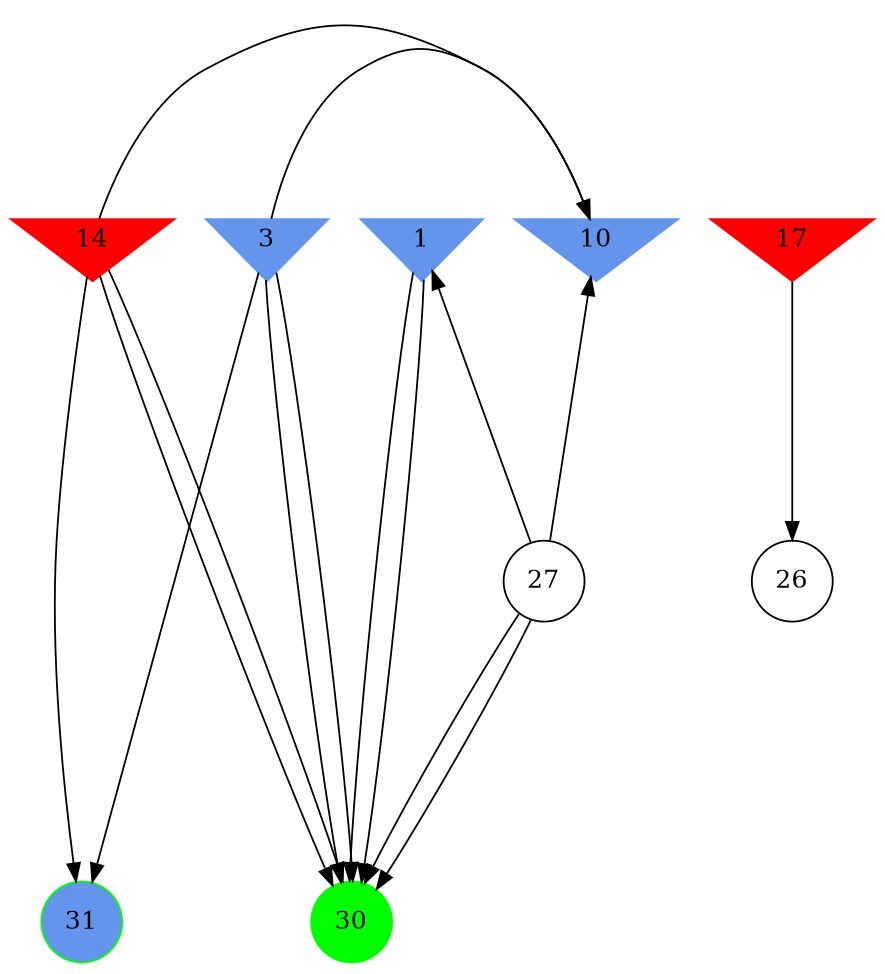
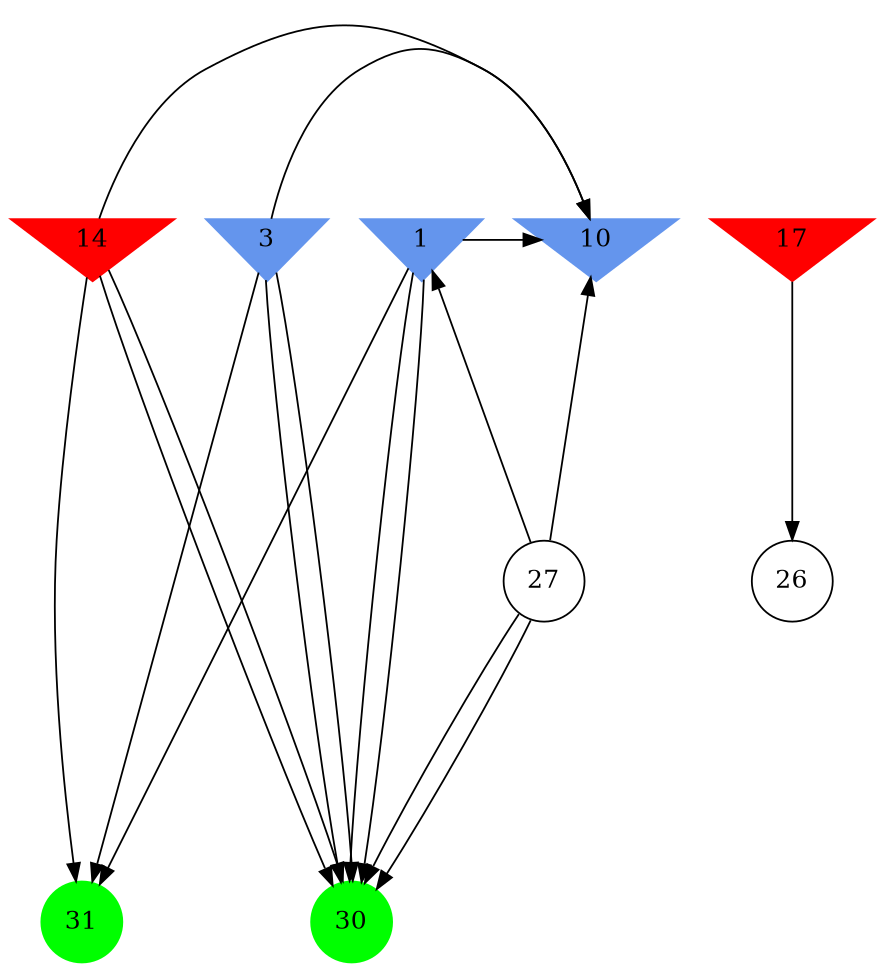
edge "1" -> "10": added
edge "1" -> "31": added
node "31": fillcolor cornflowerblue -> green
